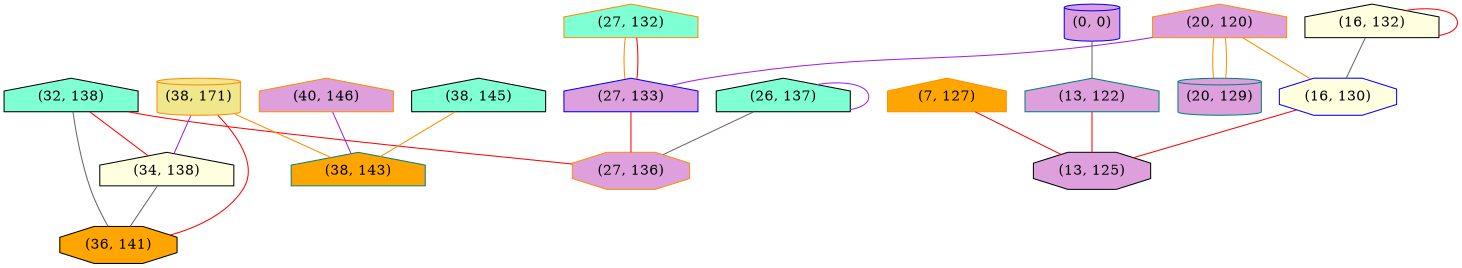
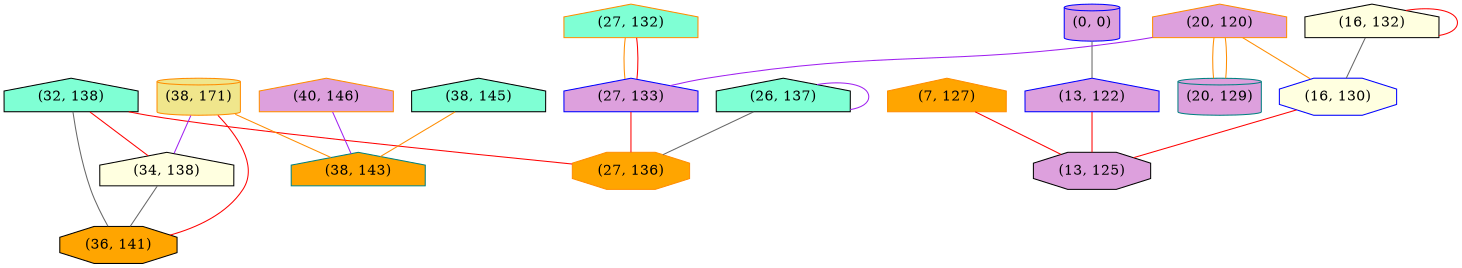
node "(13, 122)": color teal -> blue
node "(27, 136)": fillcolor plum -> orange
